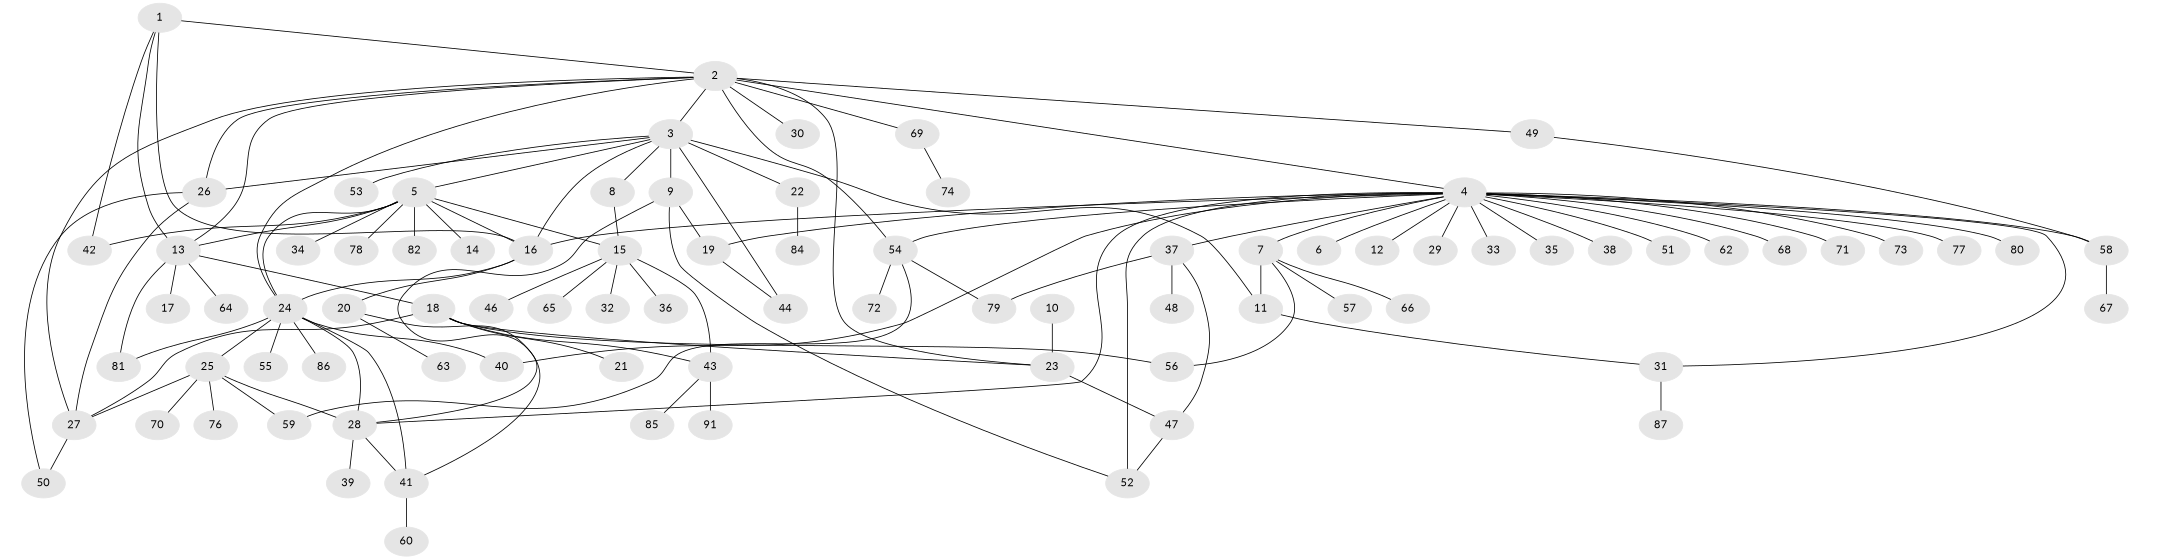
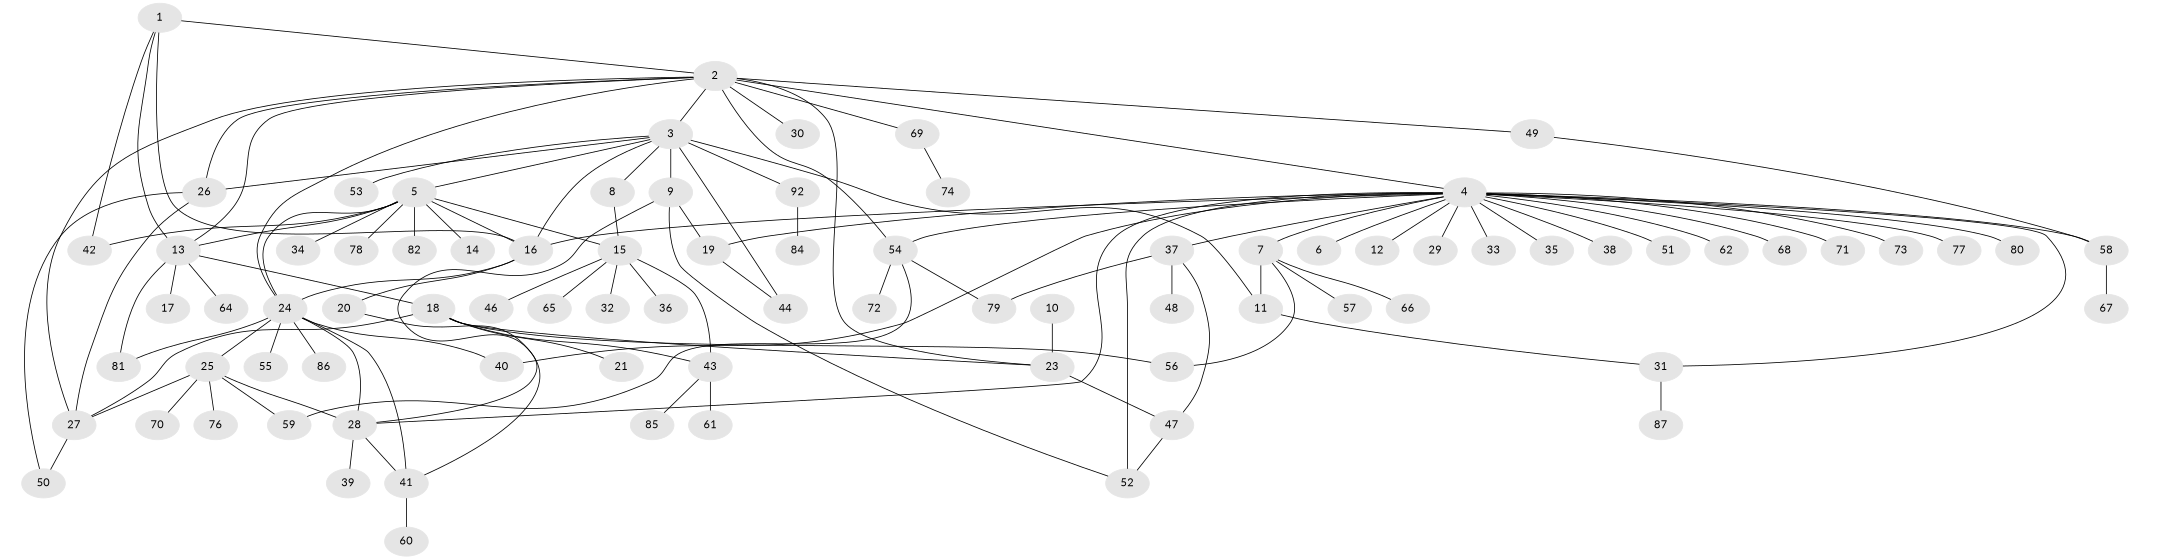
node "22": label "22" -> "92"
node "63": removed
node "91": label "91" -> "61"
